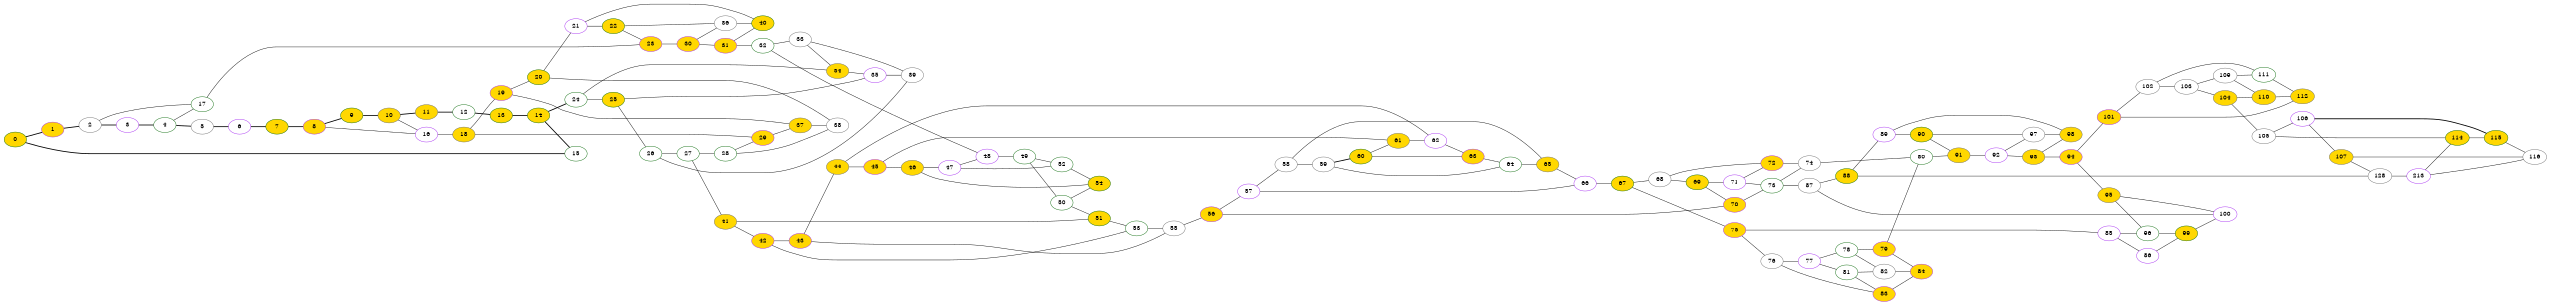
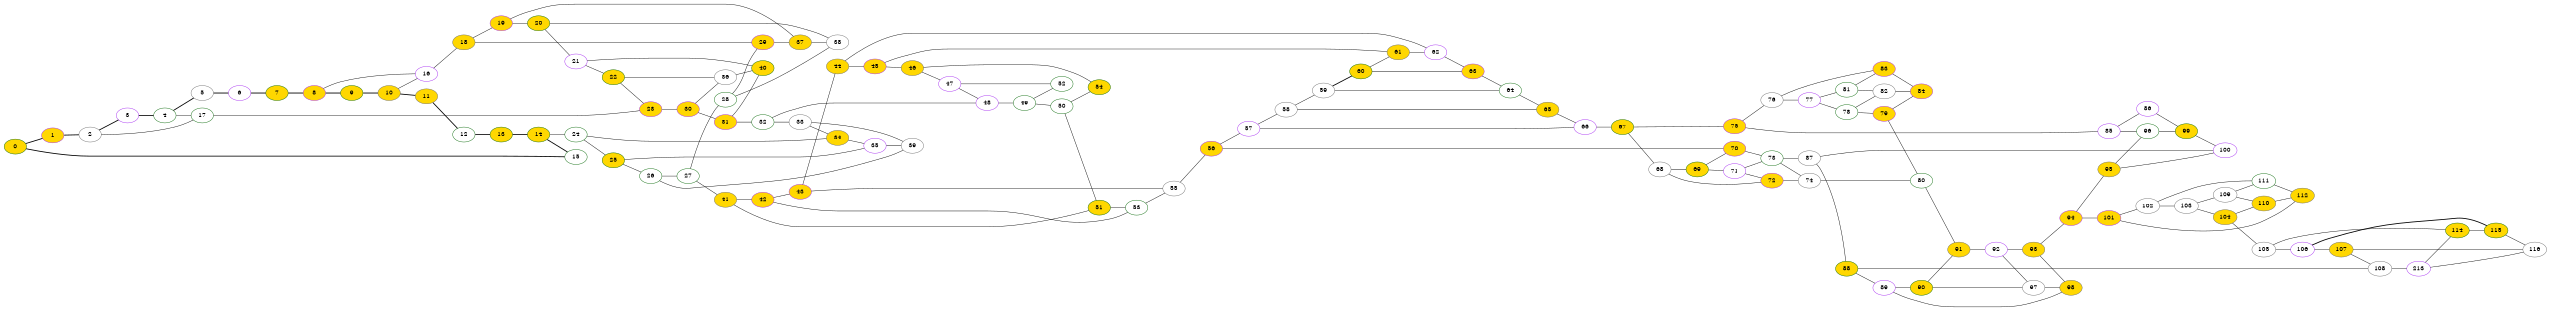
edge "24" -- "14": style bold -> solid
edge "52" -- "54": removed
node "128": label "128" -> "108"
